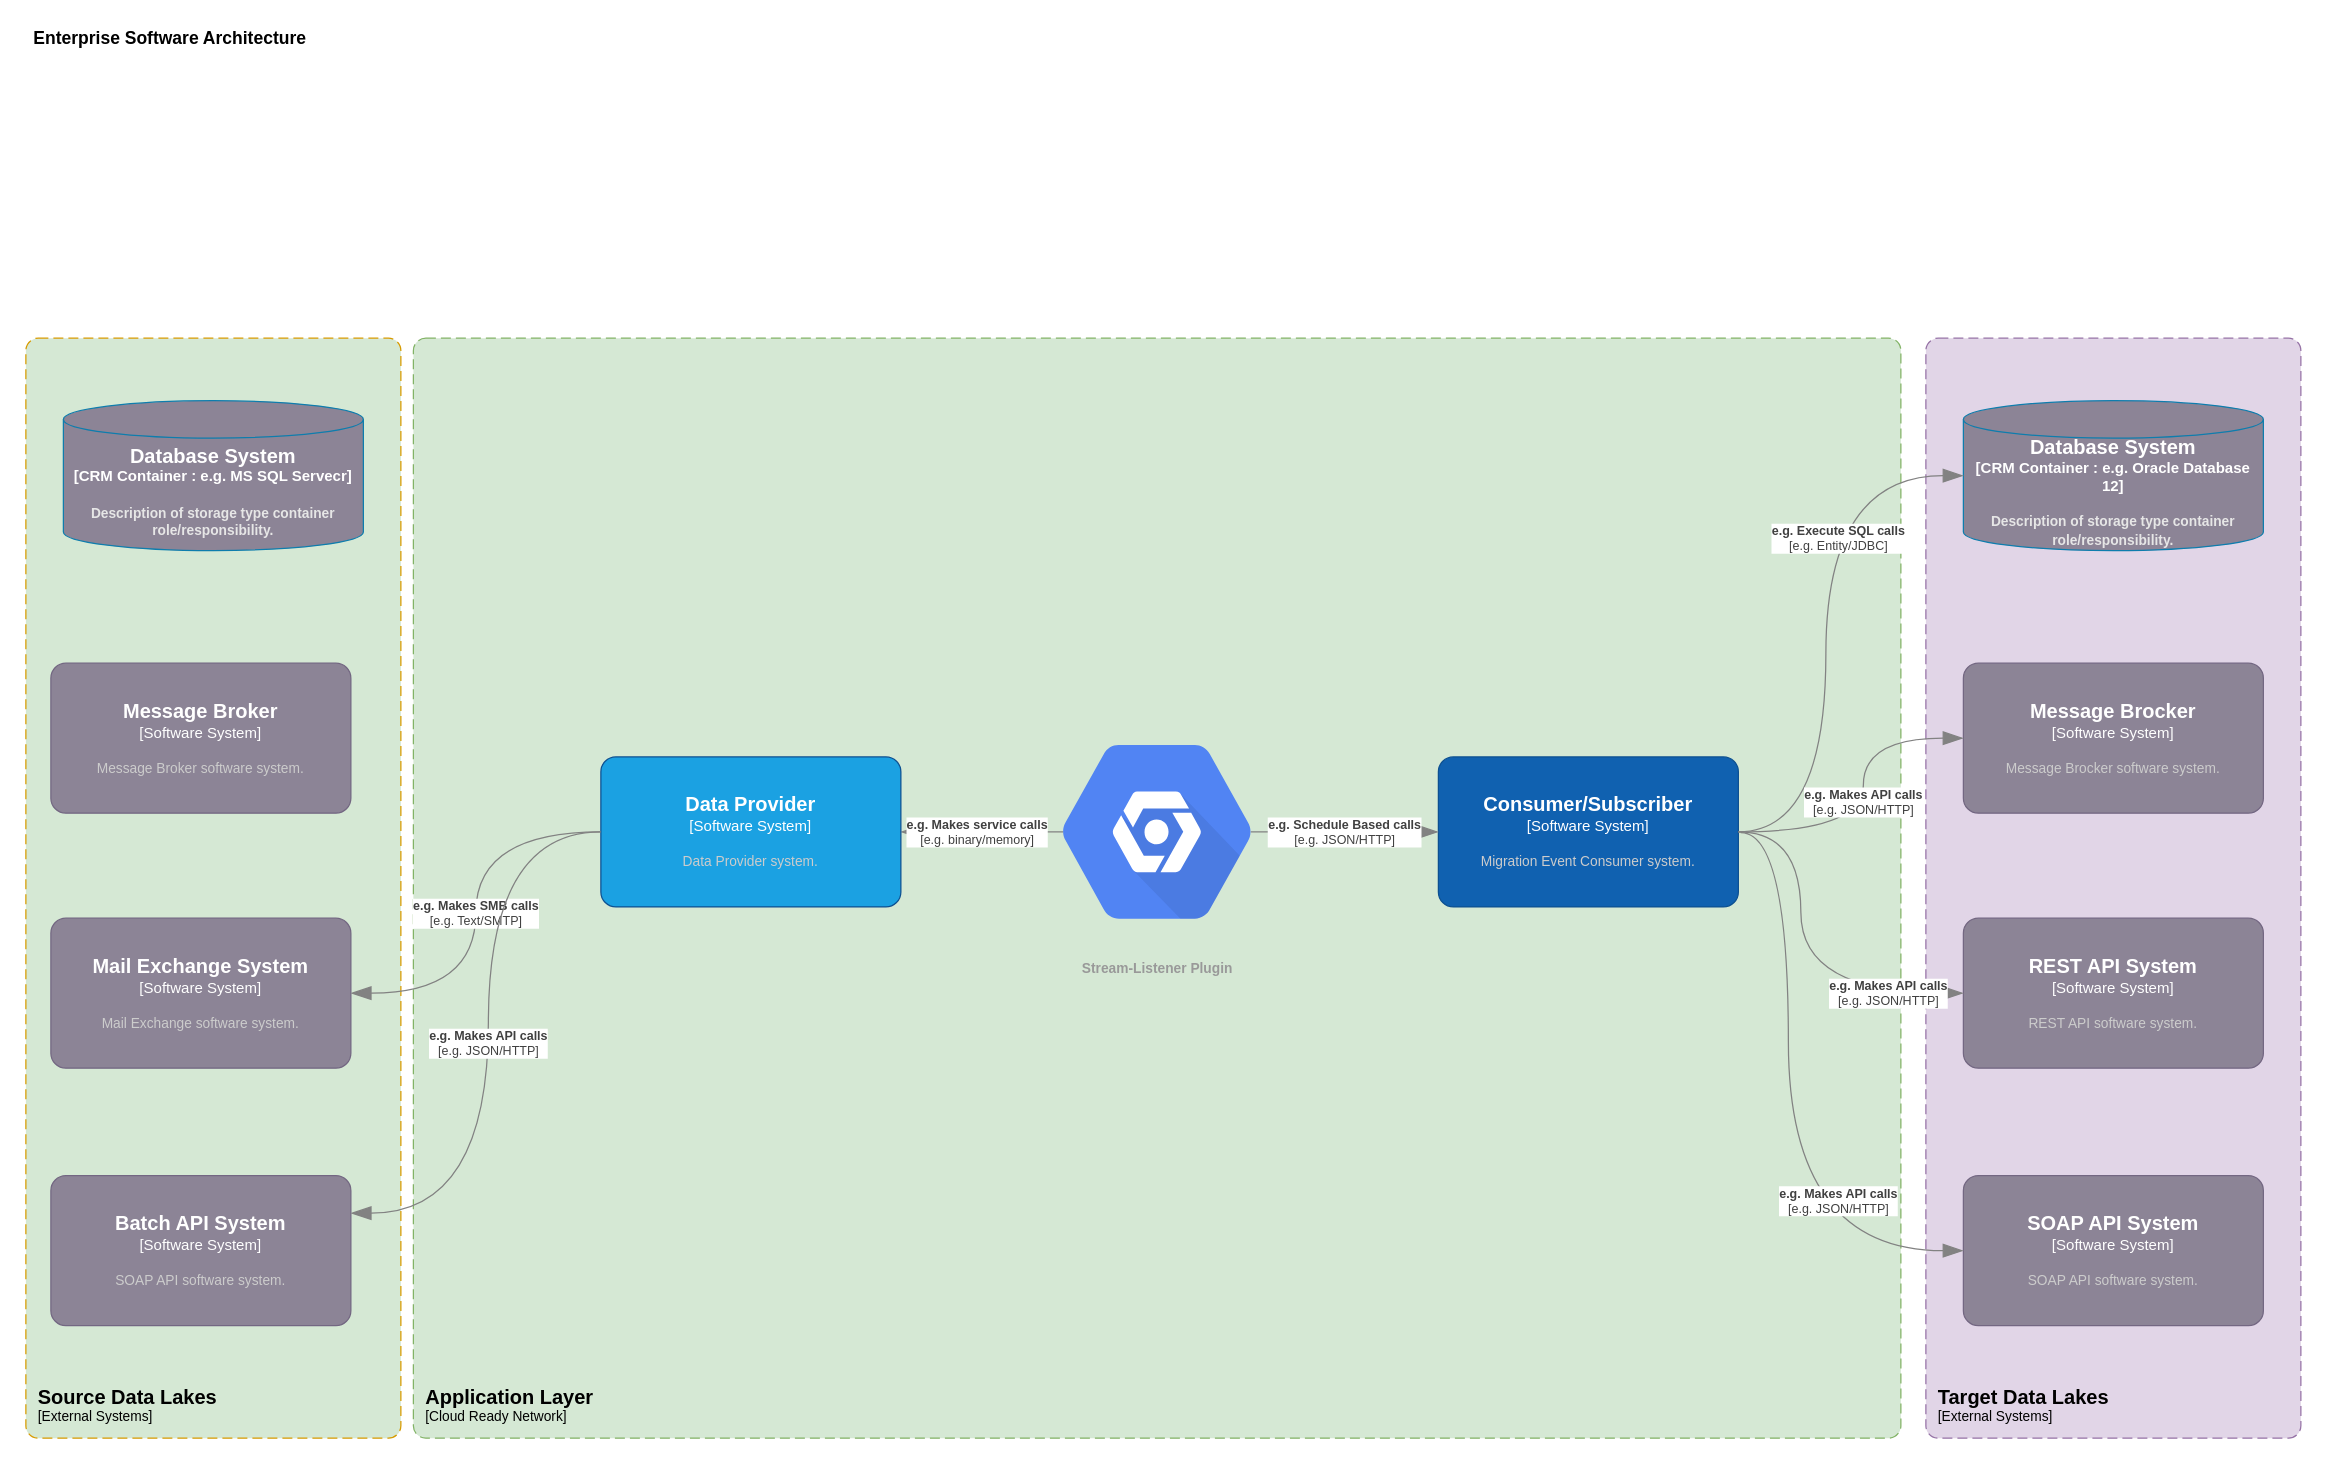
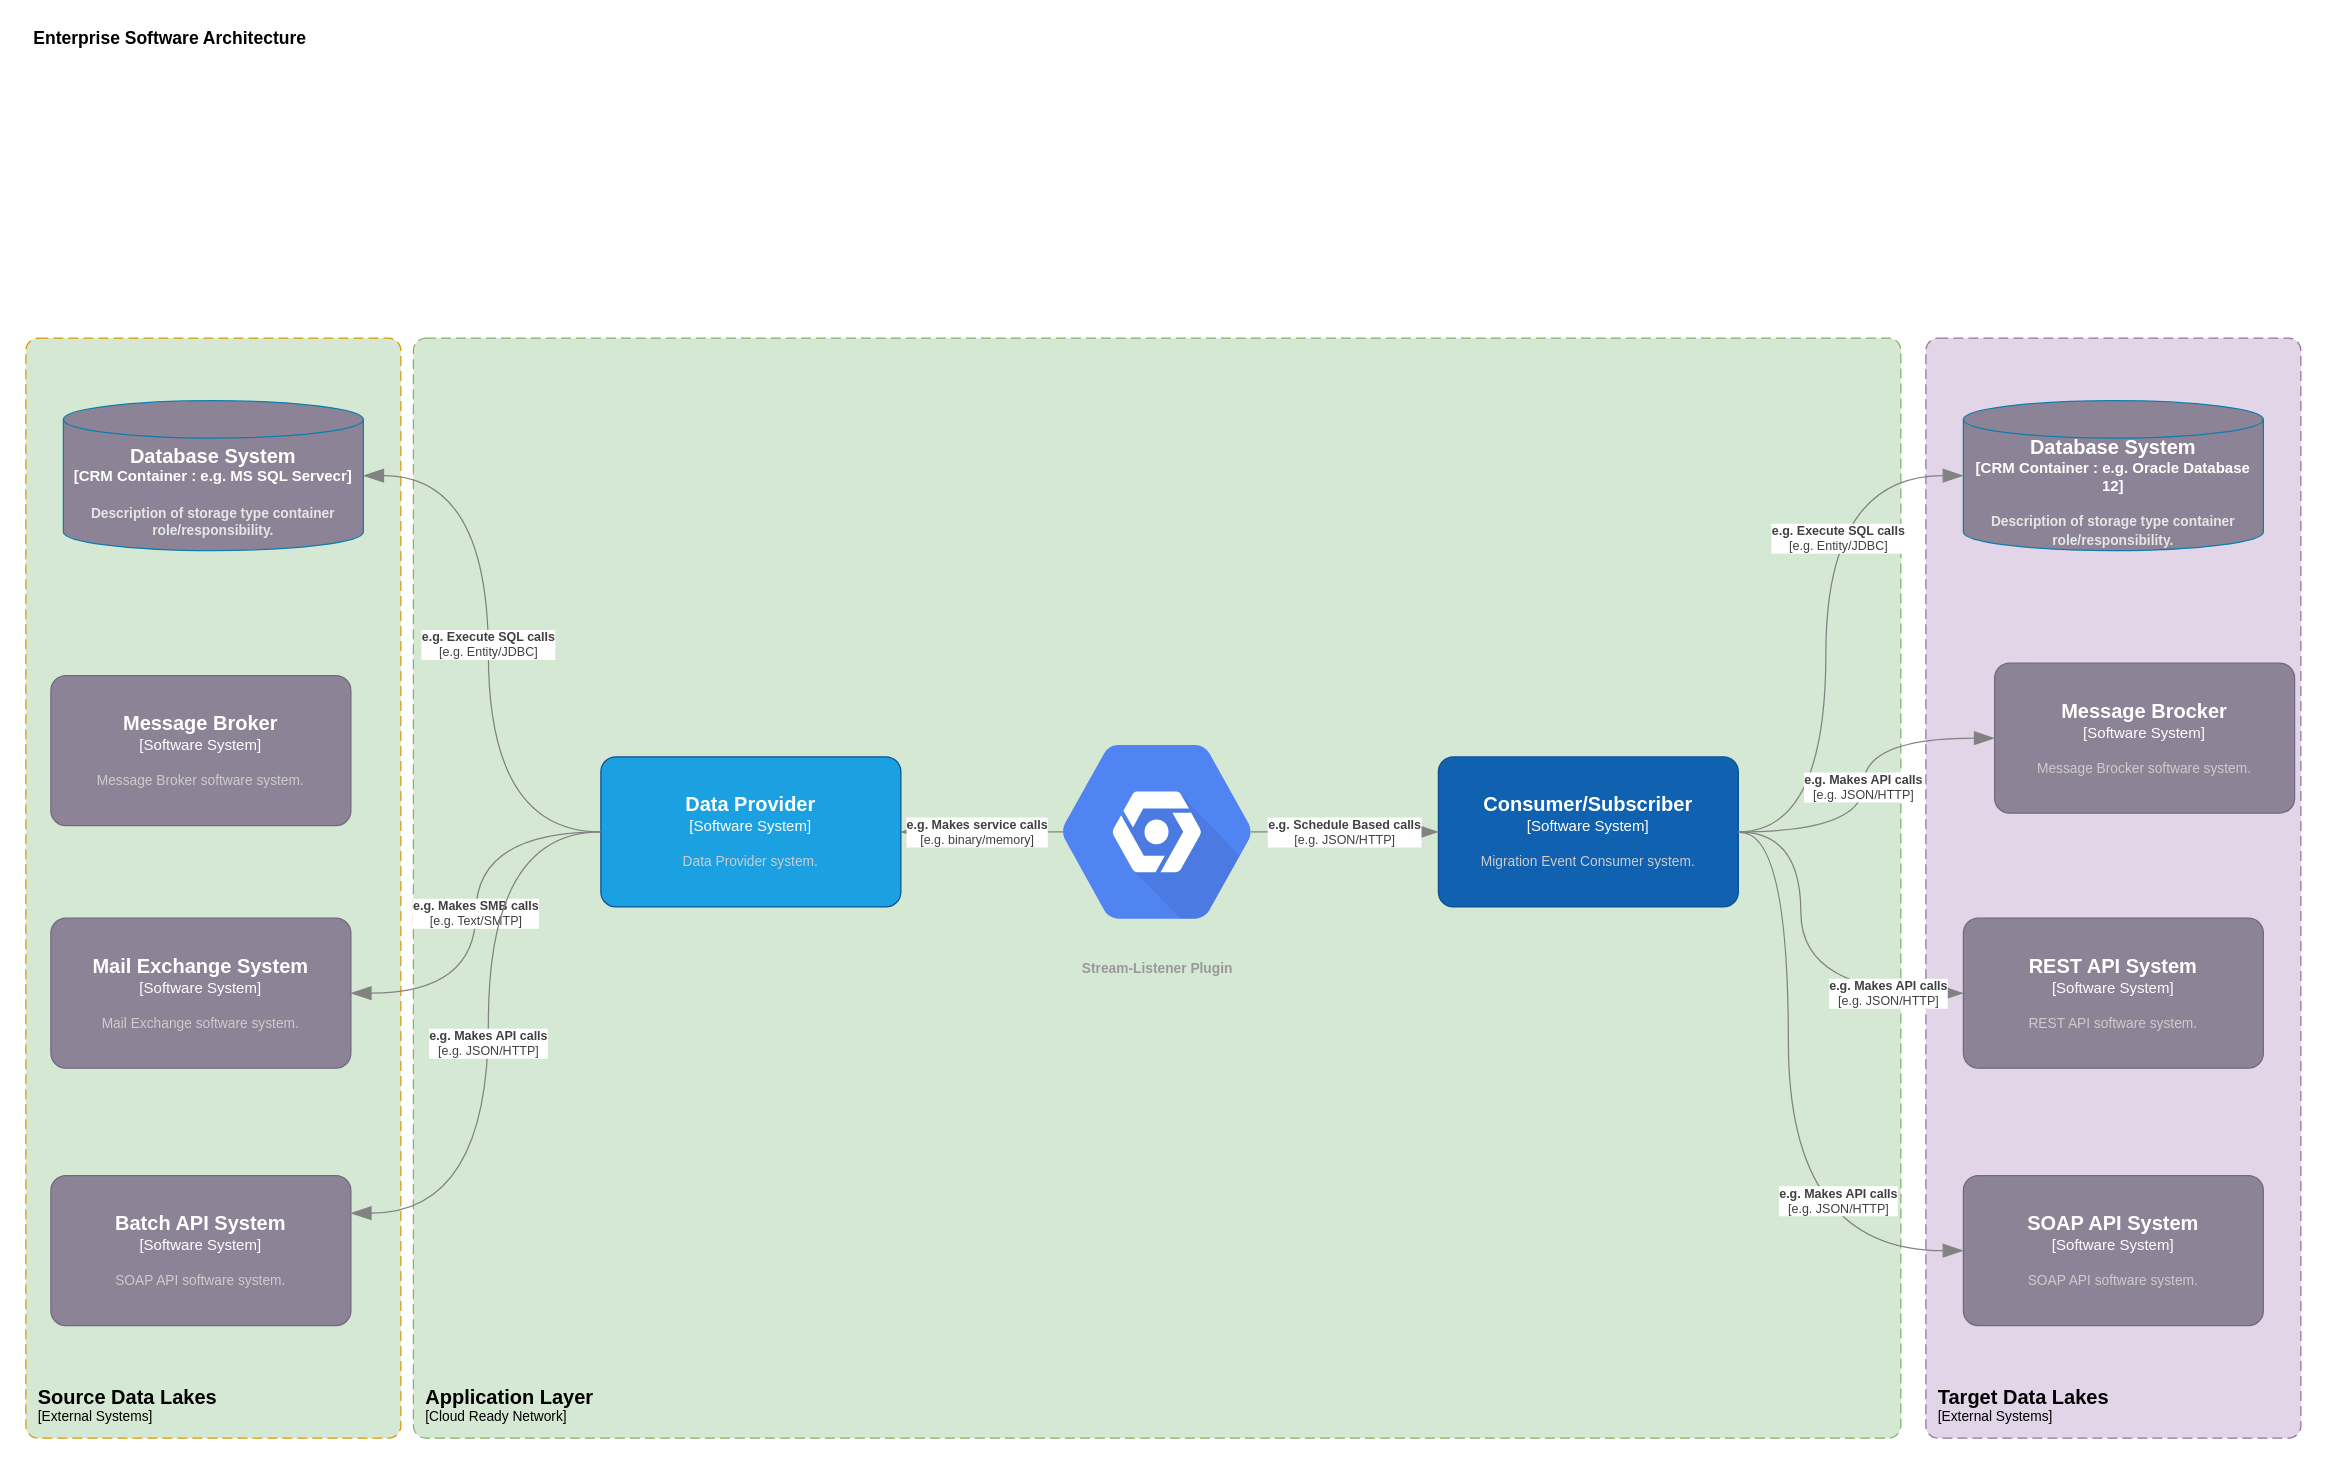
edge "Data Provider [Software System] Data Provider system." -> "Database System [CRM Container : e.g. MS SQL Servecr] Description of storage type container role/responsibility.": added, label "e.g. Execute SQL calls [e.g. Entity/JDBC]"
node "Message Broker [Software System] Message Broker software system.": moved (201, 738) -> (201, 751)
node "Message Brocker [Software System] Message Brocker software system.": moved (2113, 738) -> (2144, 738)
